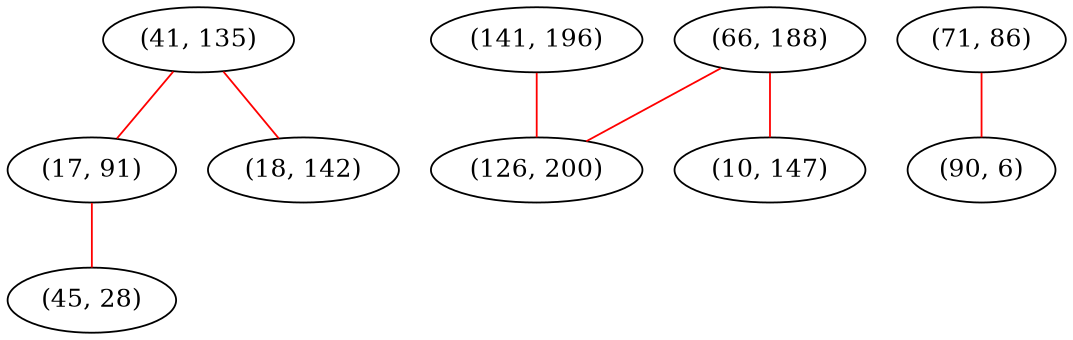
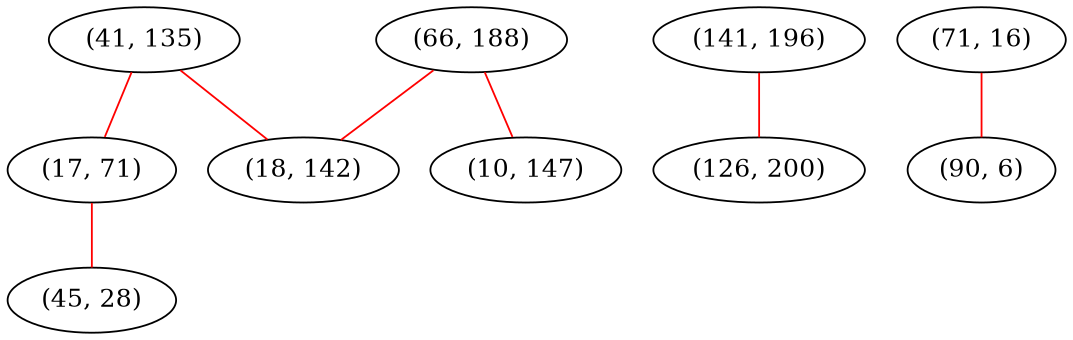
node "(71, 86)": label "(71, 86)" -> "(71, 16)"
edge "(66, 188)" -- "(126, 200)": now "(66, 188)" -- "(18, 142)"
node "(17, 91)": label "(17, 91)" -> "(17, 71)"
